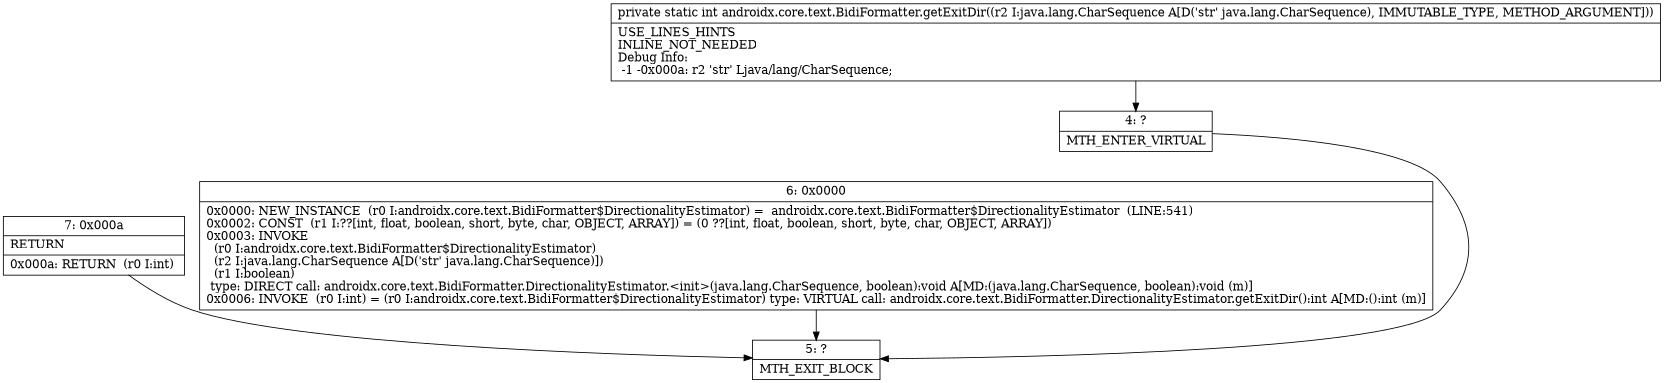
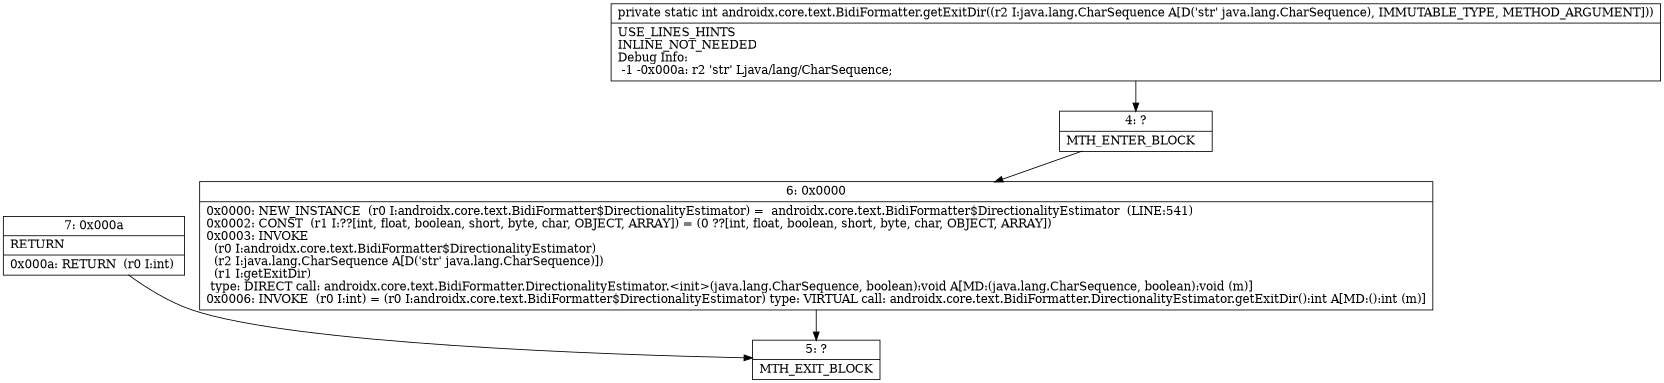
node "4: ?": text "MTH_ENTER_VIRTUAL" -> "MTH_ENTER_BLOCK"
node "6: 0x0000": text "(r1 I:boolean)" -> "(r1 I:getExitDir)"
edge "4: ?" -> "5: ?": now "4: ?" -> "6: 0x0000"
